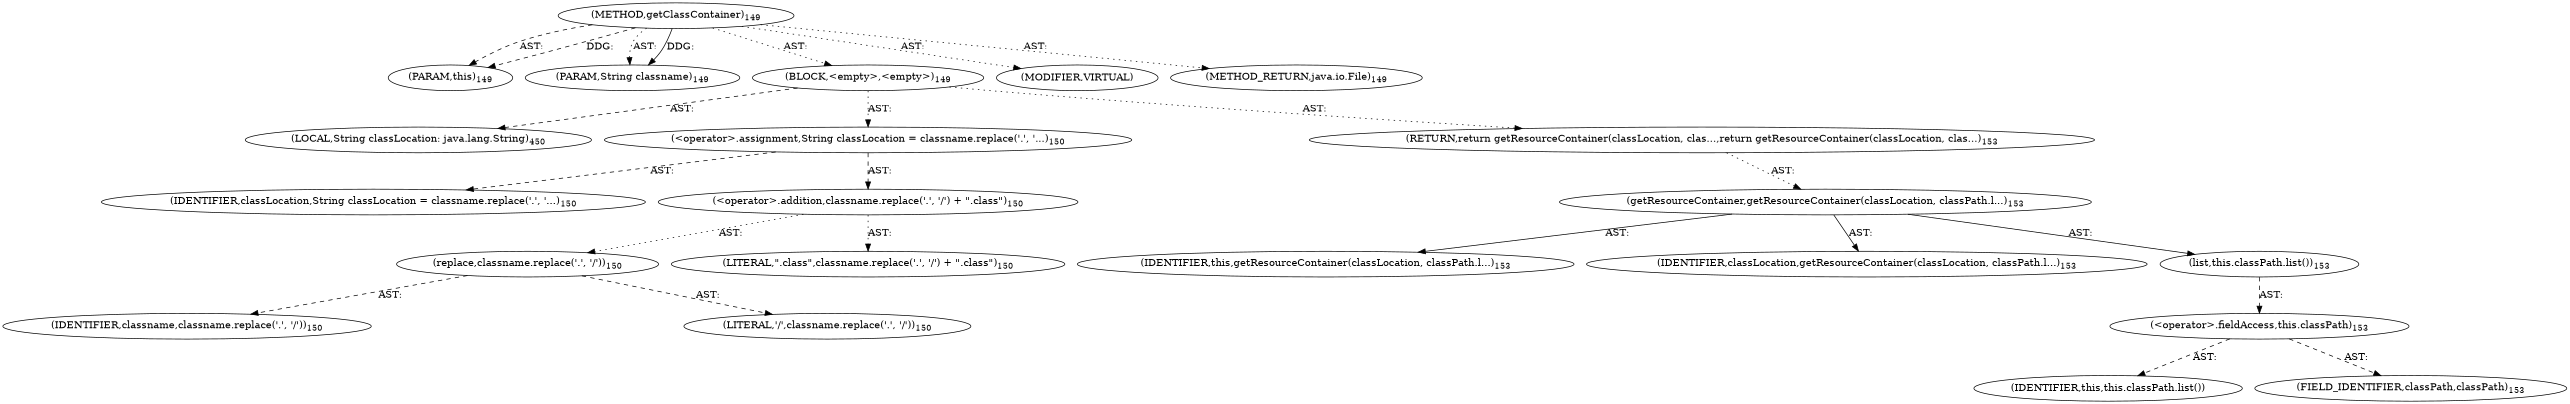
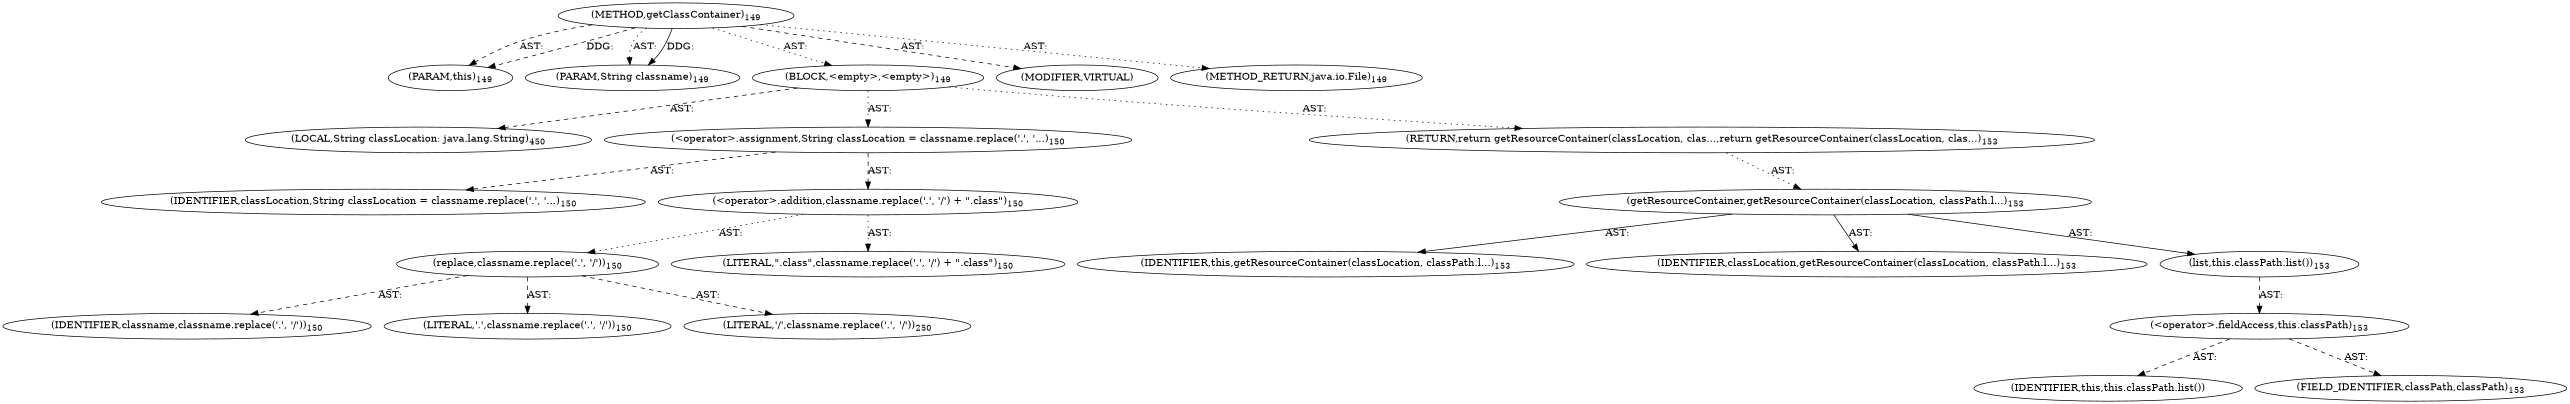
edge "(METHOD,getClassContainer)" -> "(MODIFIER,VIRTUAL)": style dotted -> dashed
node "(LITERAL,'/',classname.replace('.', '/'))": text "150" -> "250"
node "(LITERAL,'.',classname.replace('.', '/'))": added
